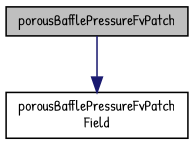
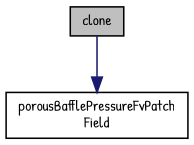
node "porousBafflePressureFvPatch": label "porousBafflePressureFvPatch" -> "clone"
